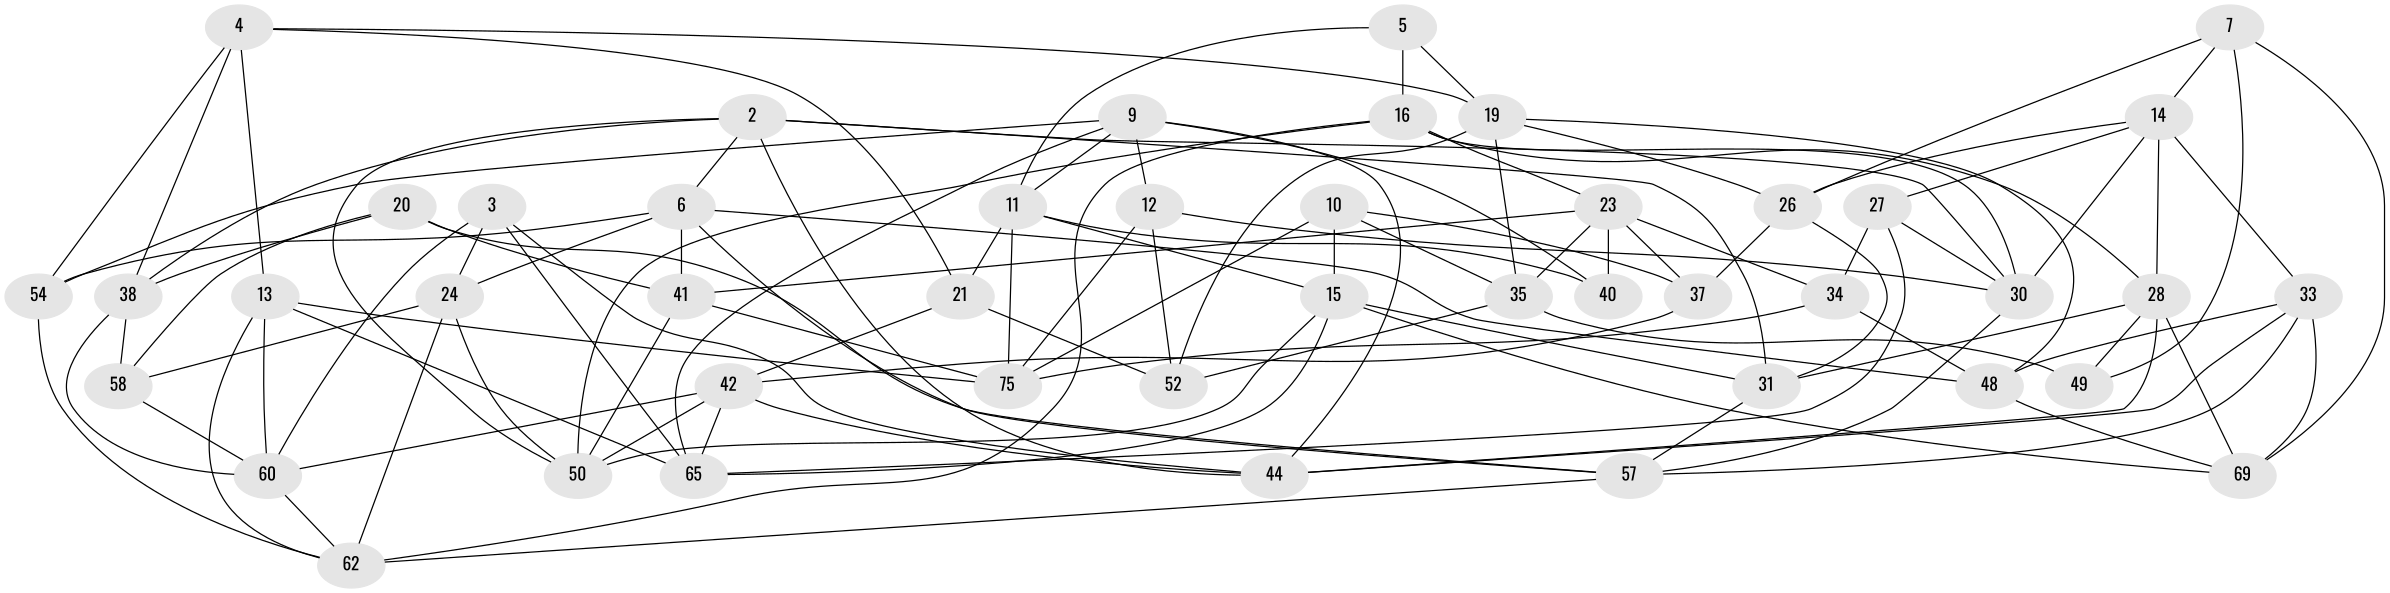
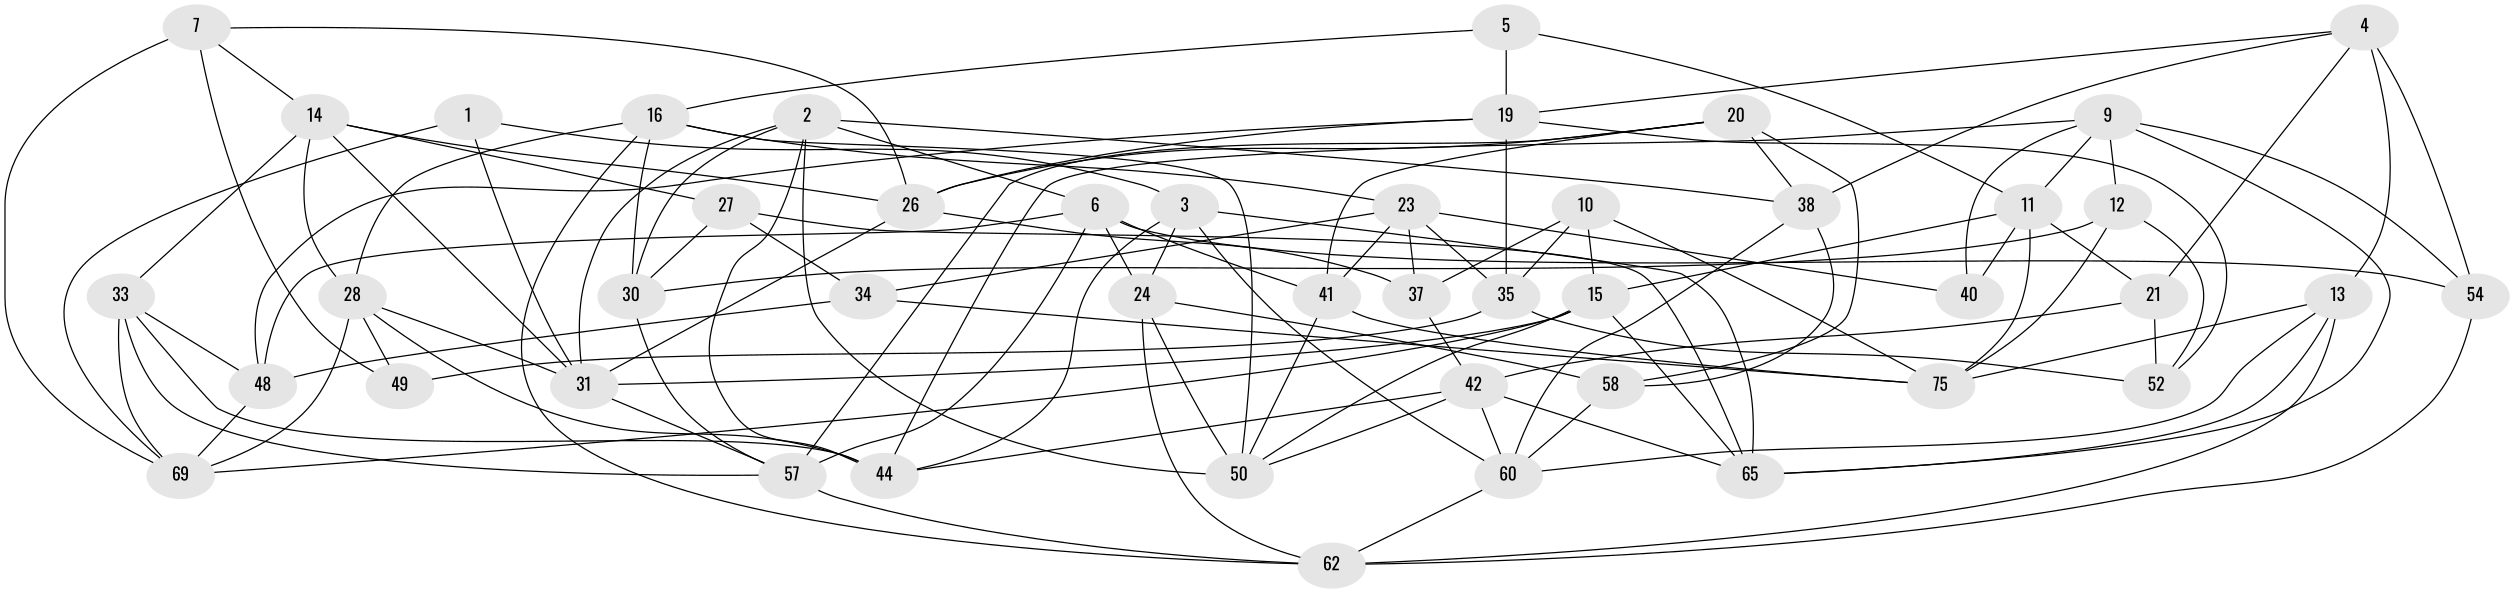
node "1": added
edge "20" -- "26": added
edge "14" -- "30": now "14" -- "31"
